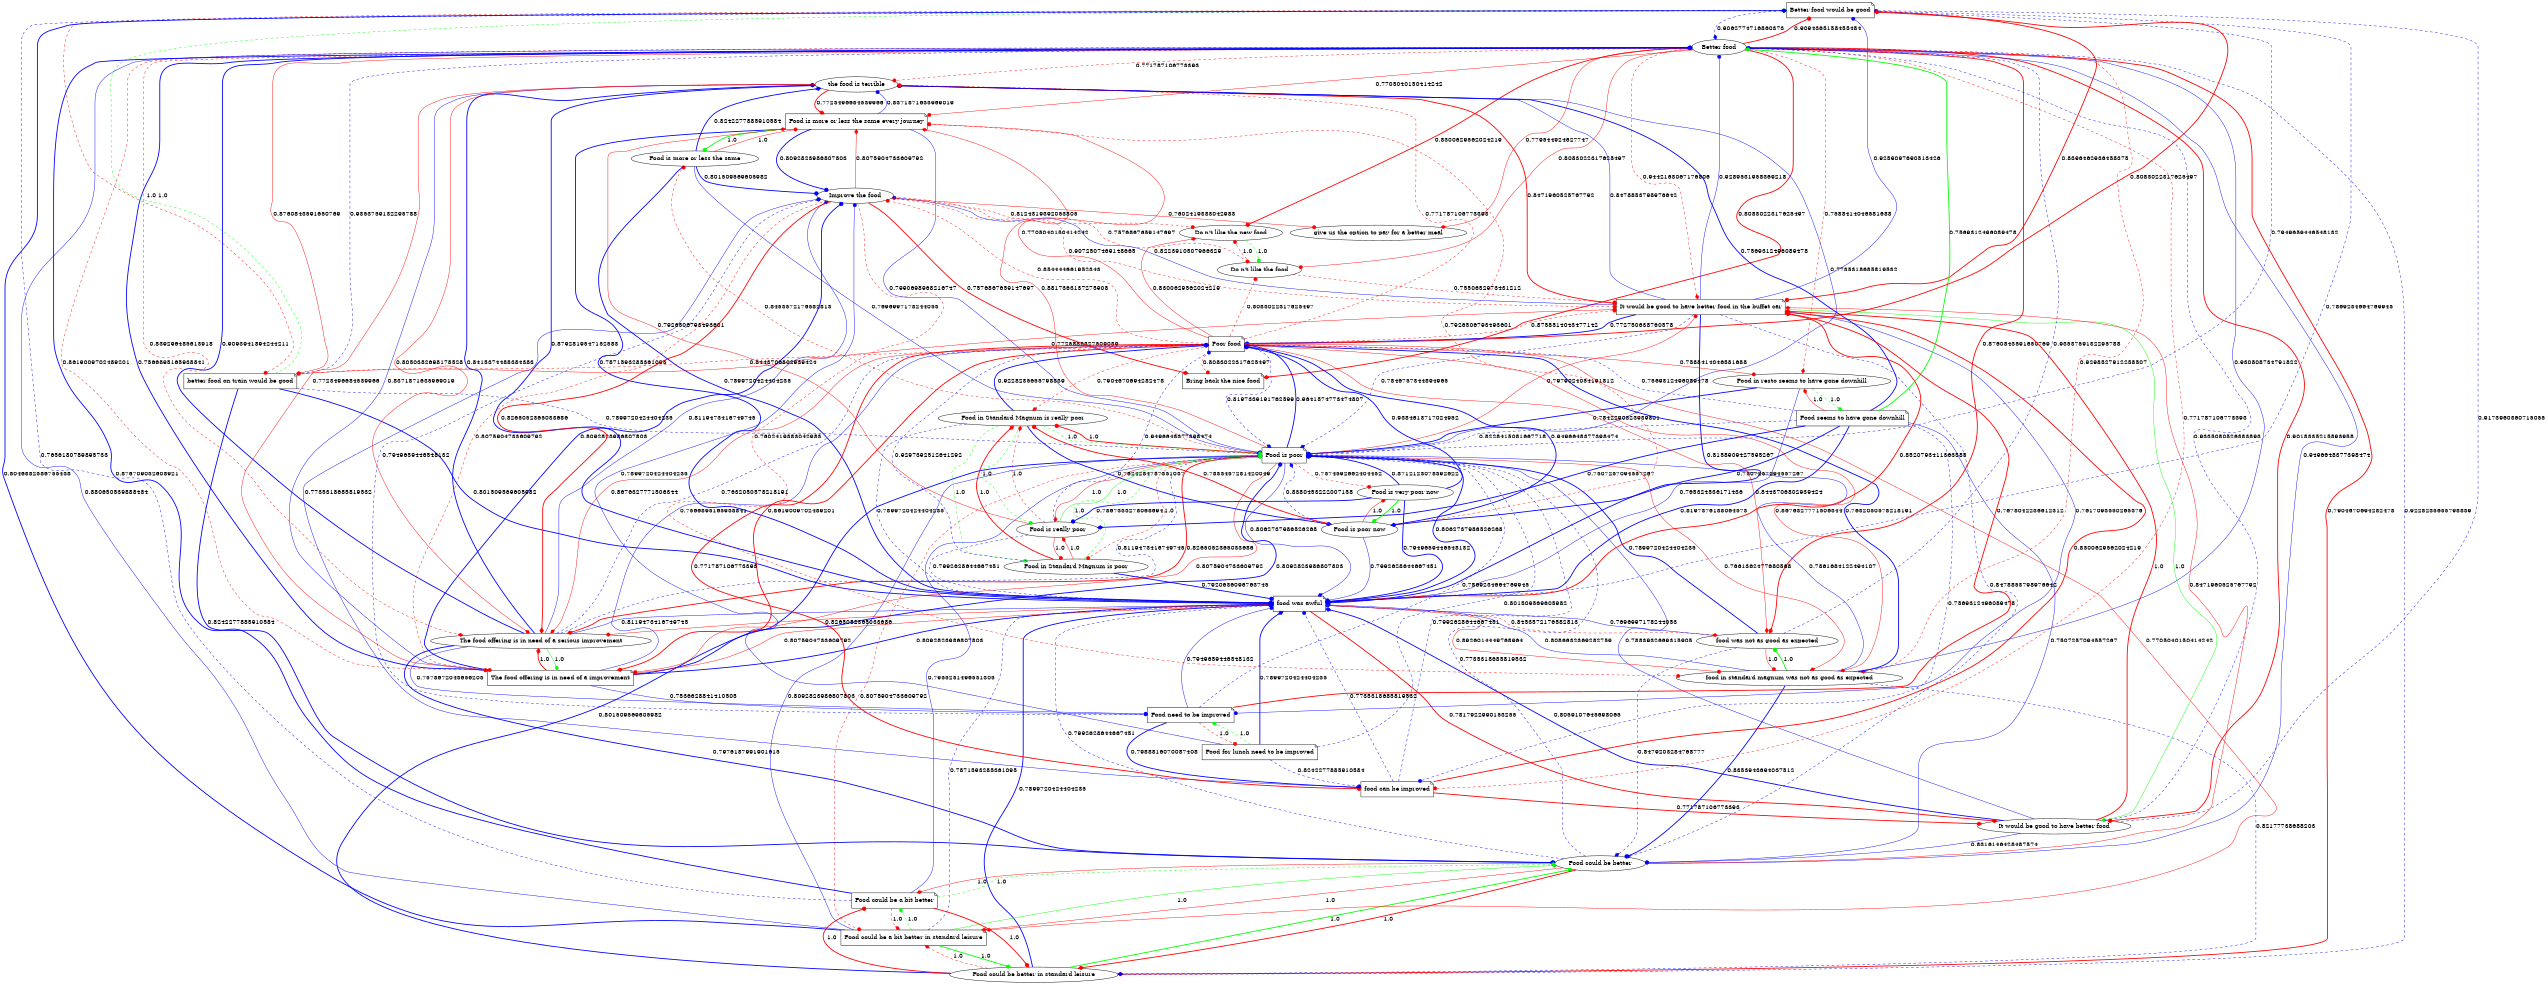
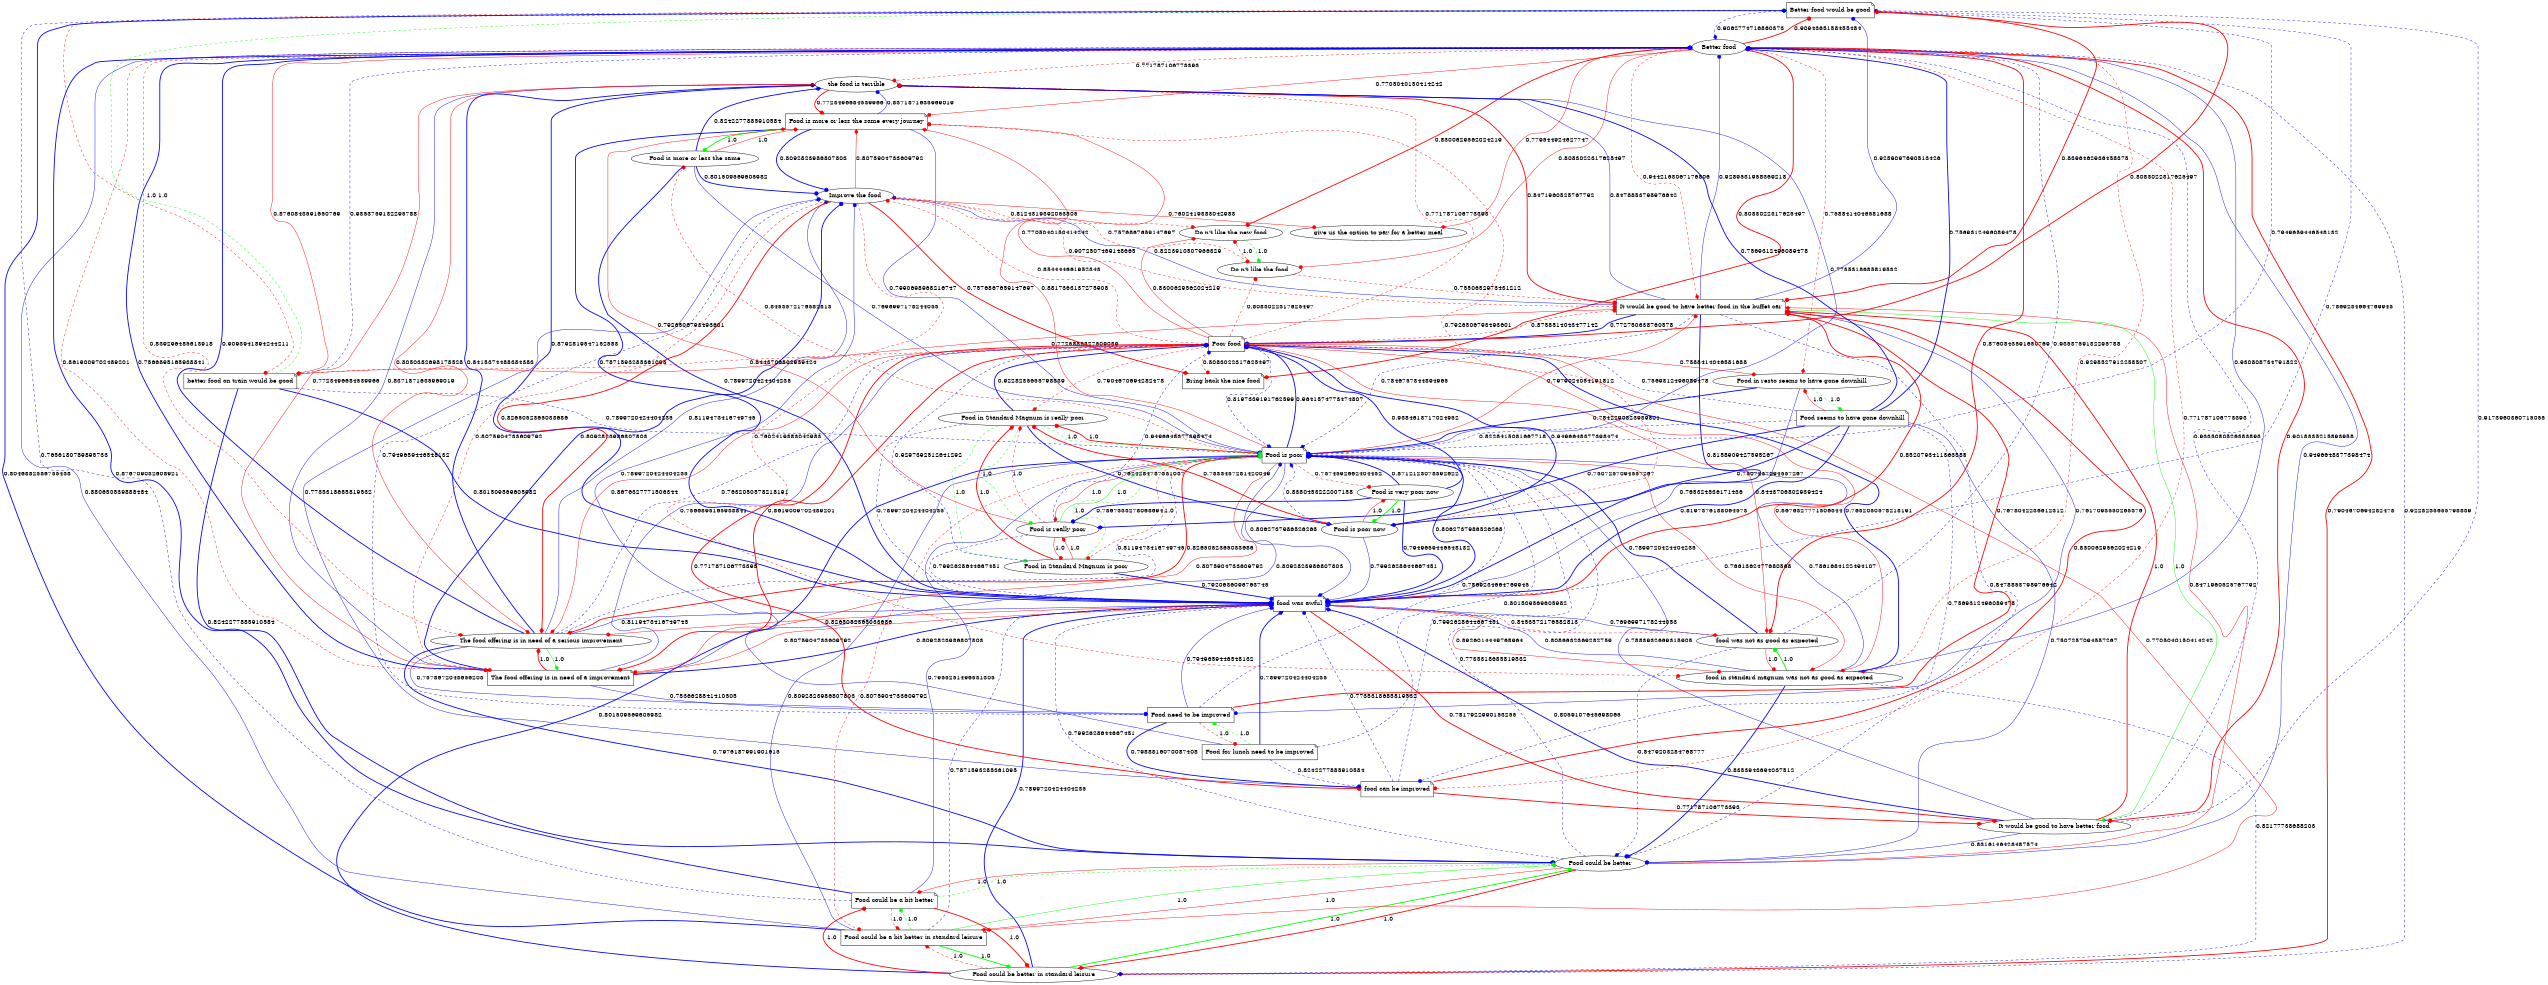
edge "Food seems to have gone downhill" -> "Better food": color green -> blue
edge "The food offering is in need of a improvement" -> "Food is poor": style bold -> solid
